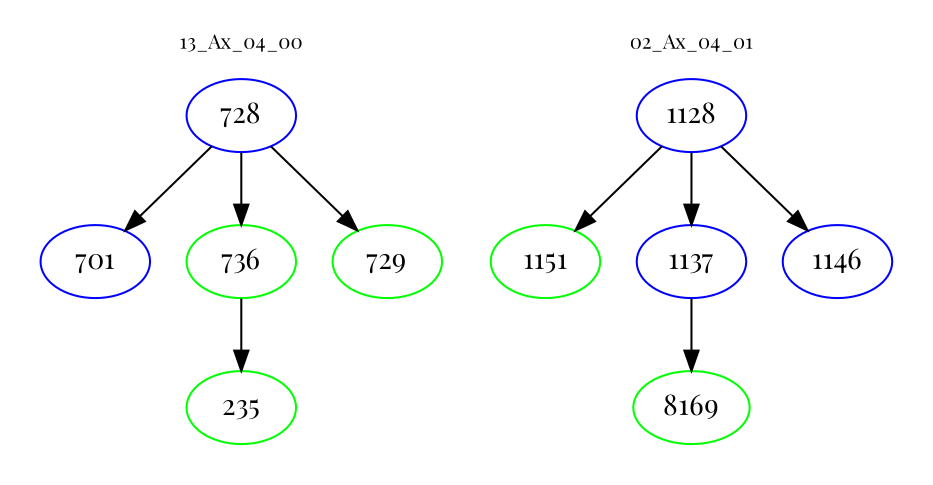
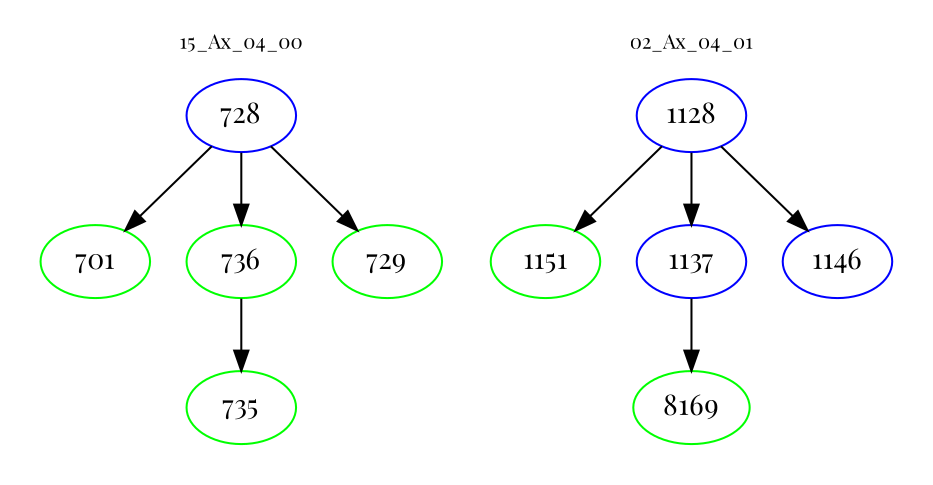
cluster "13_Ax_04_00": label "13_Ax_04_00" -> "15_Ax_04_00"
node "701": color blue -> green
node "235": label "235" -> "735"
